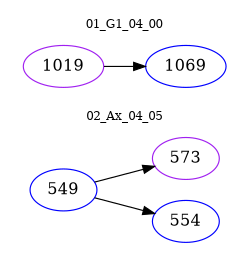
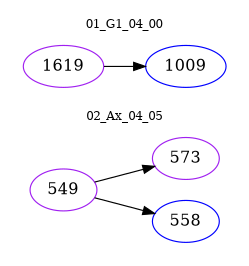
node "1019": label "1019" -> "1619"
node "1069": label "1069" -> "1009"
node "549": color blue -> purple
node "554": label "554" -> "558"
